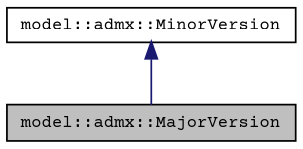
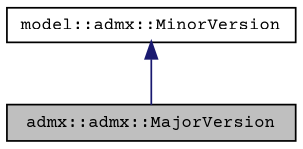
node "model::admx::MajorVersion": label "model::admx::MajorVersion" -> "admx::admx::MajorVersion"
